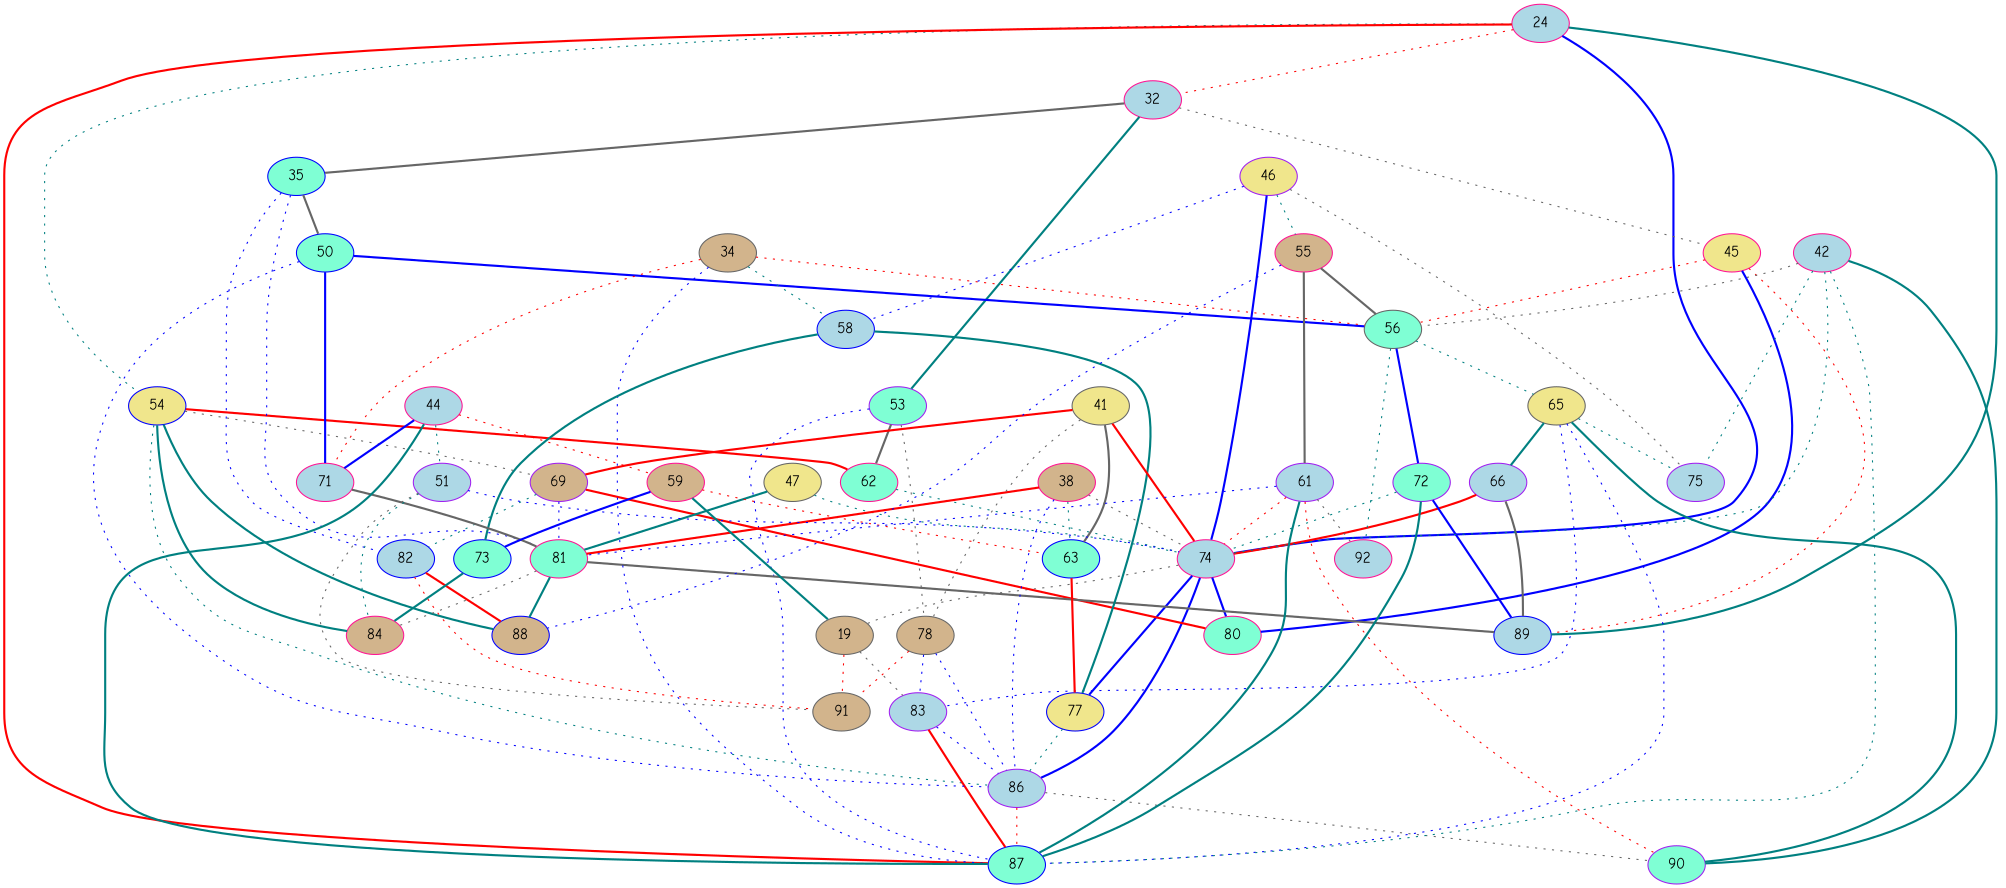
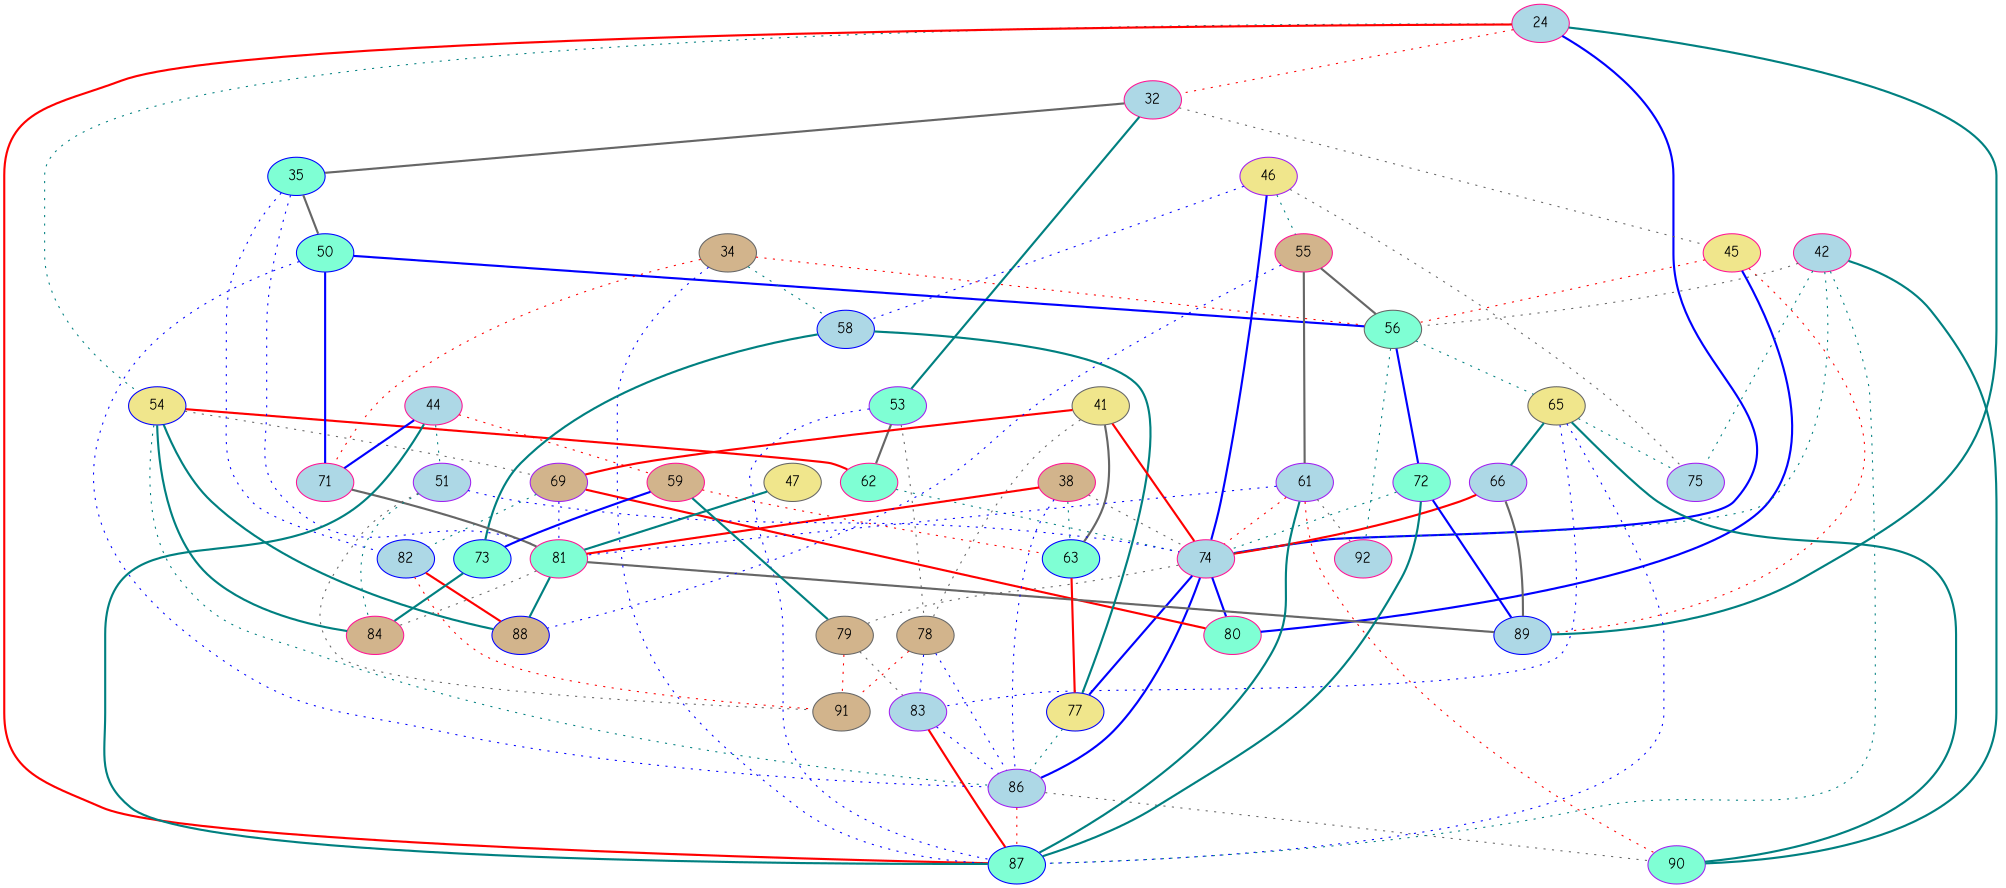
edge "47" -- "74": removed
node "19": label "19" -> "79"
